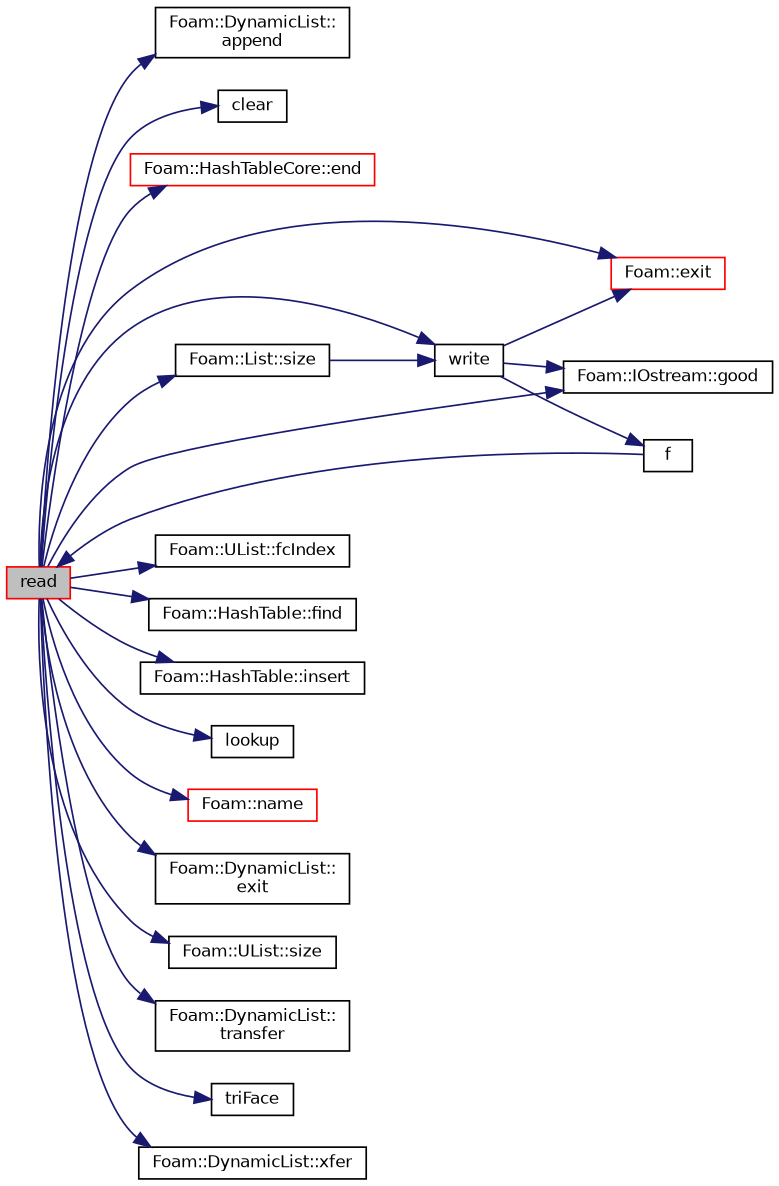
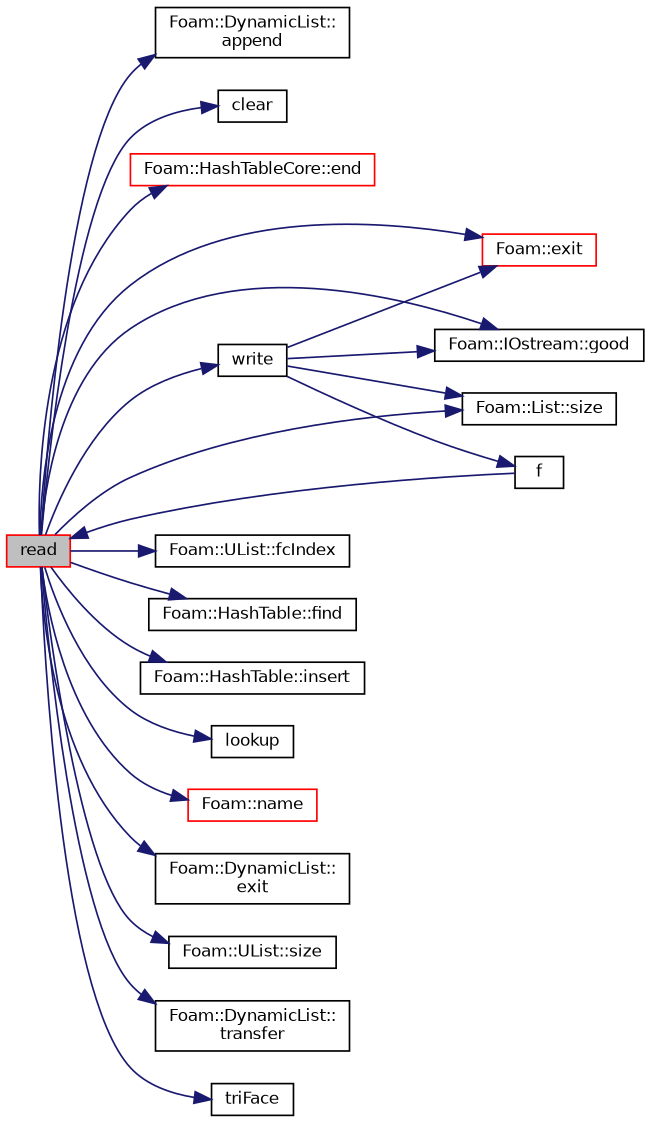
edge "Foam::List::size" -> "write": reversed
node "Foam::DynamicList::xfer": removed
